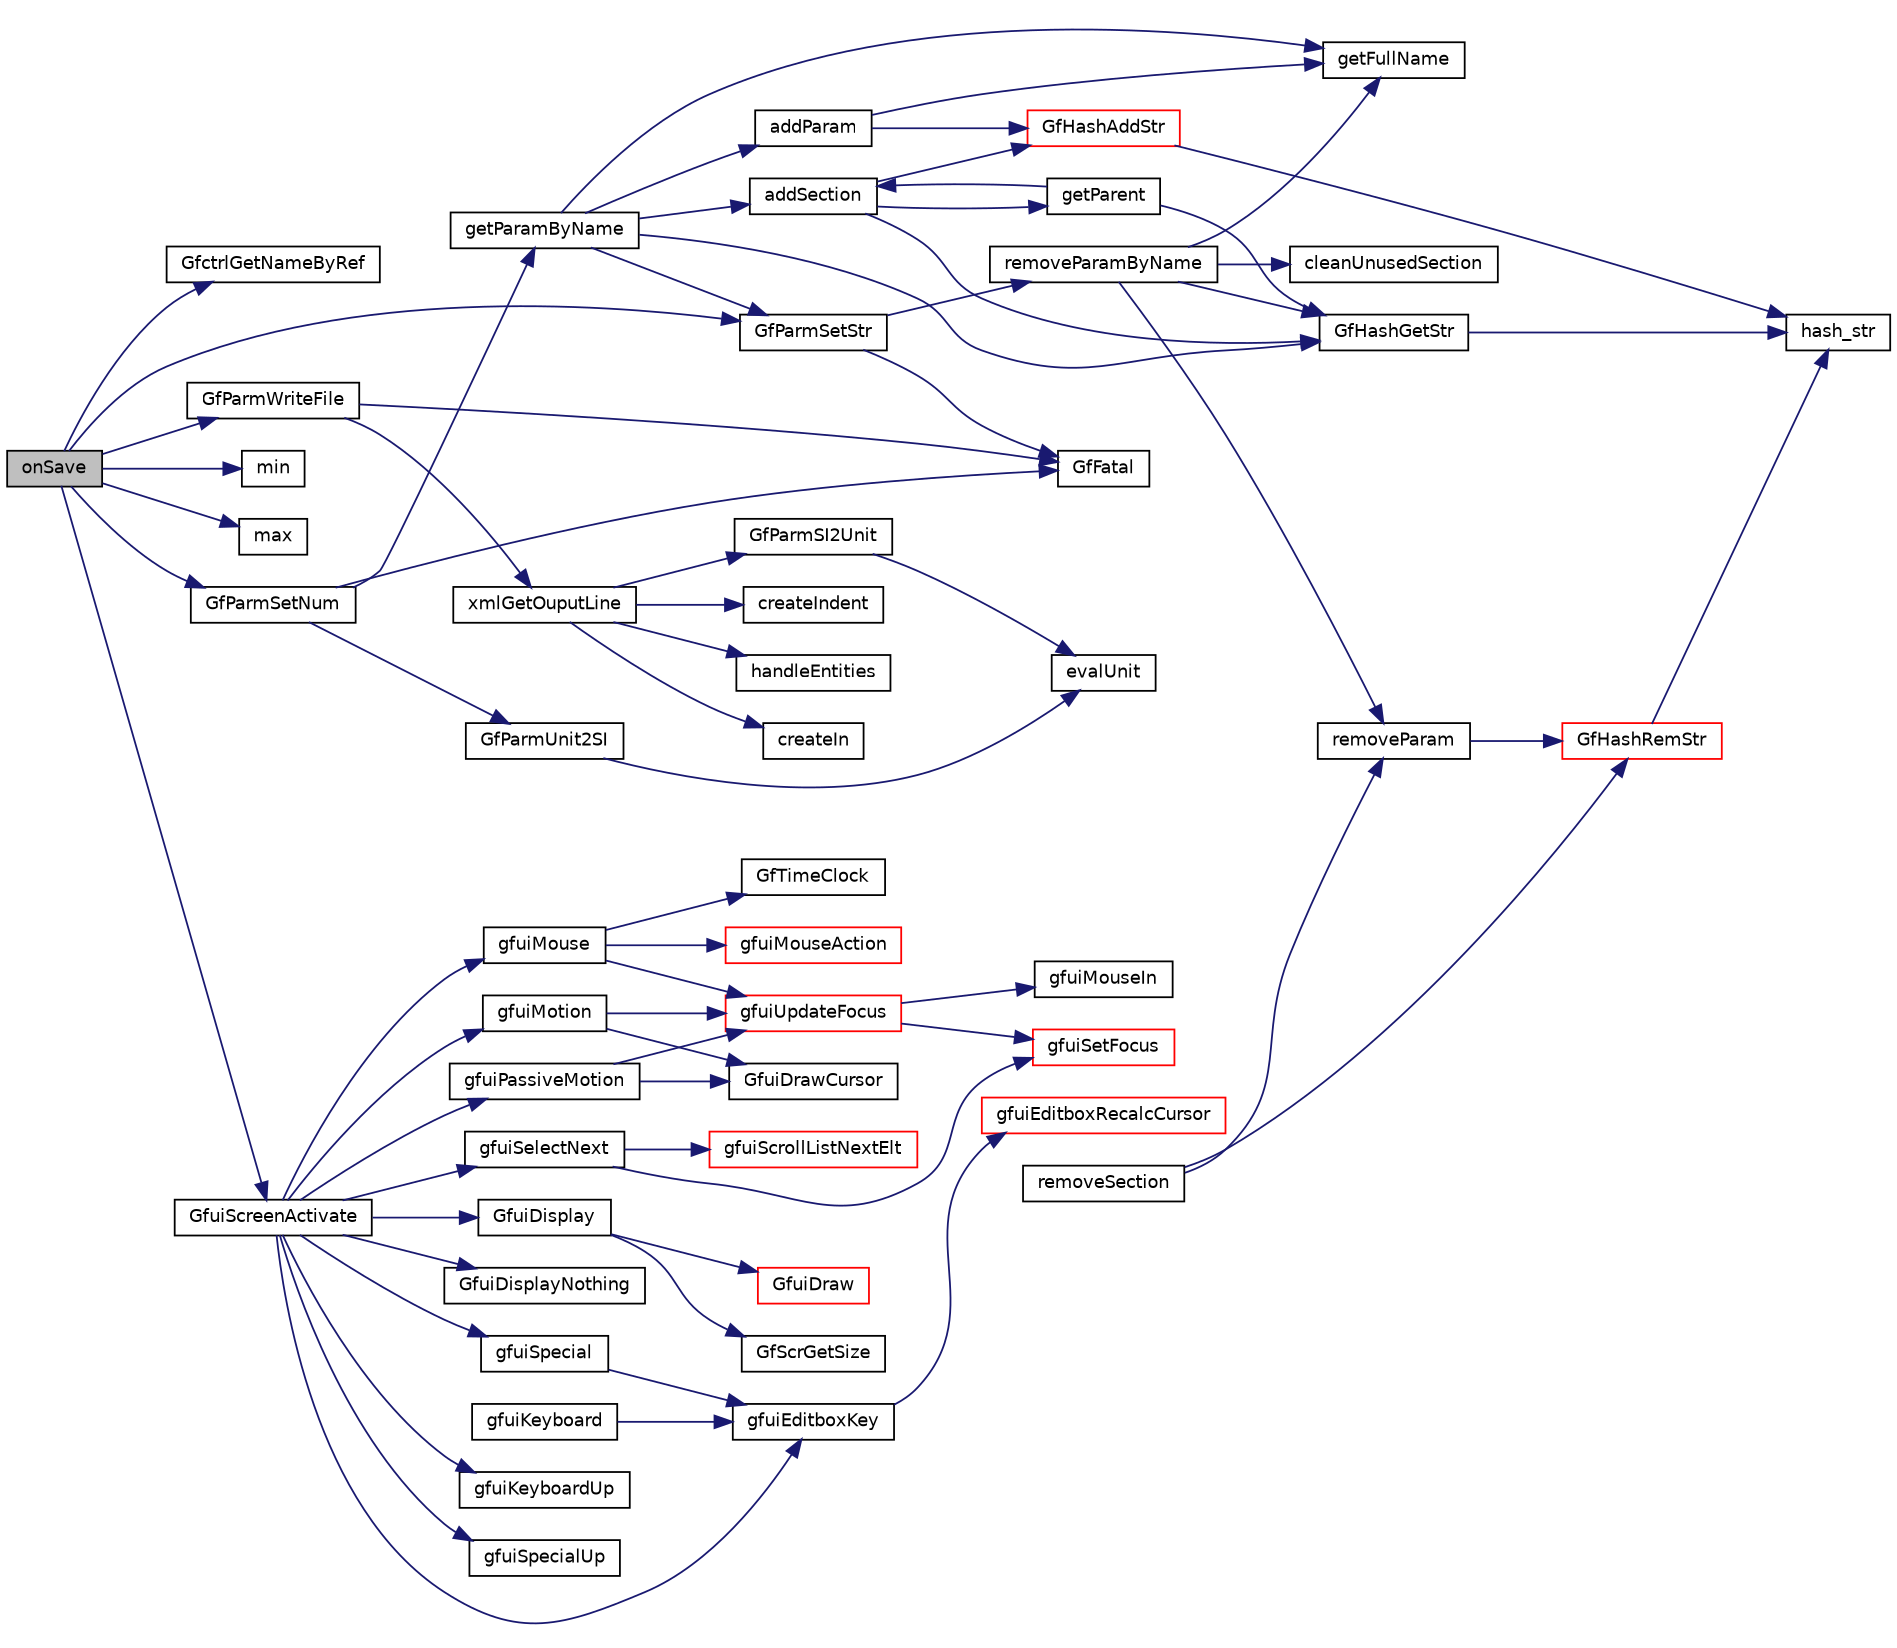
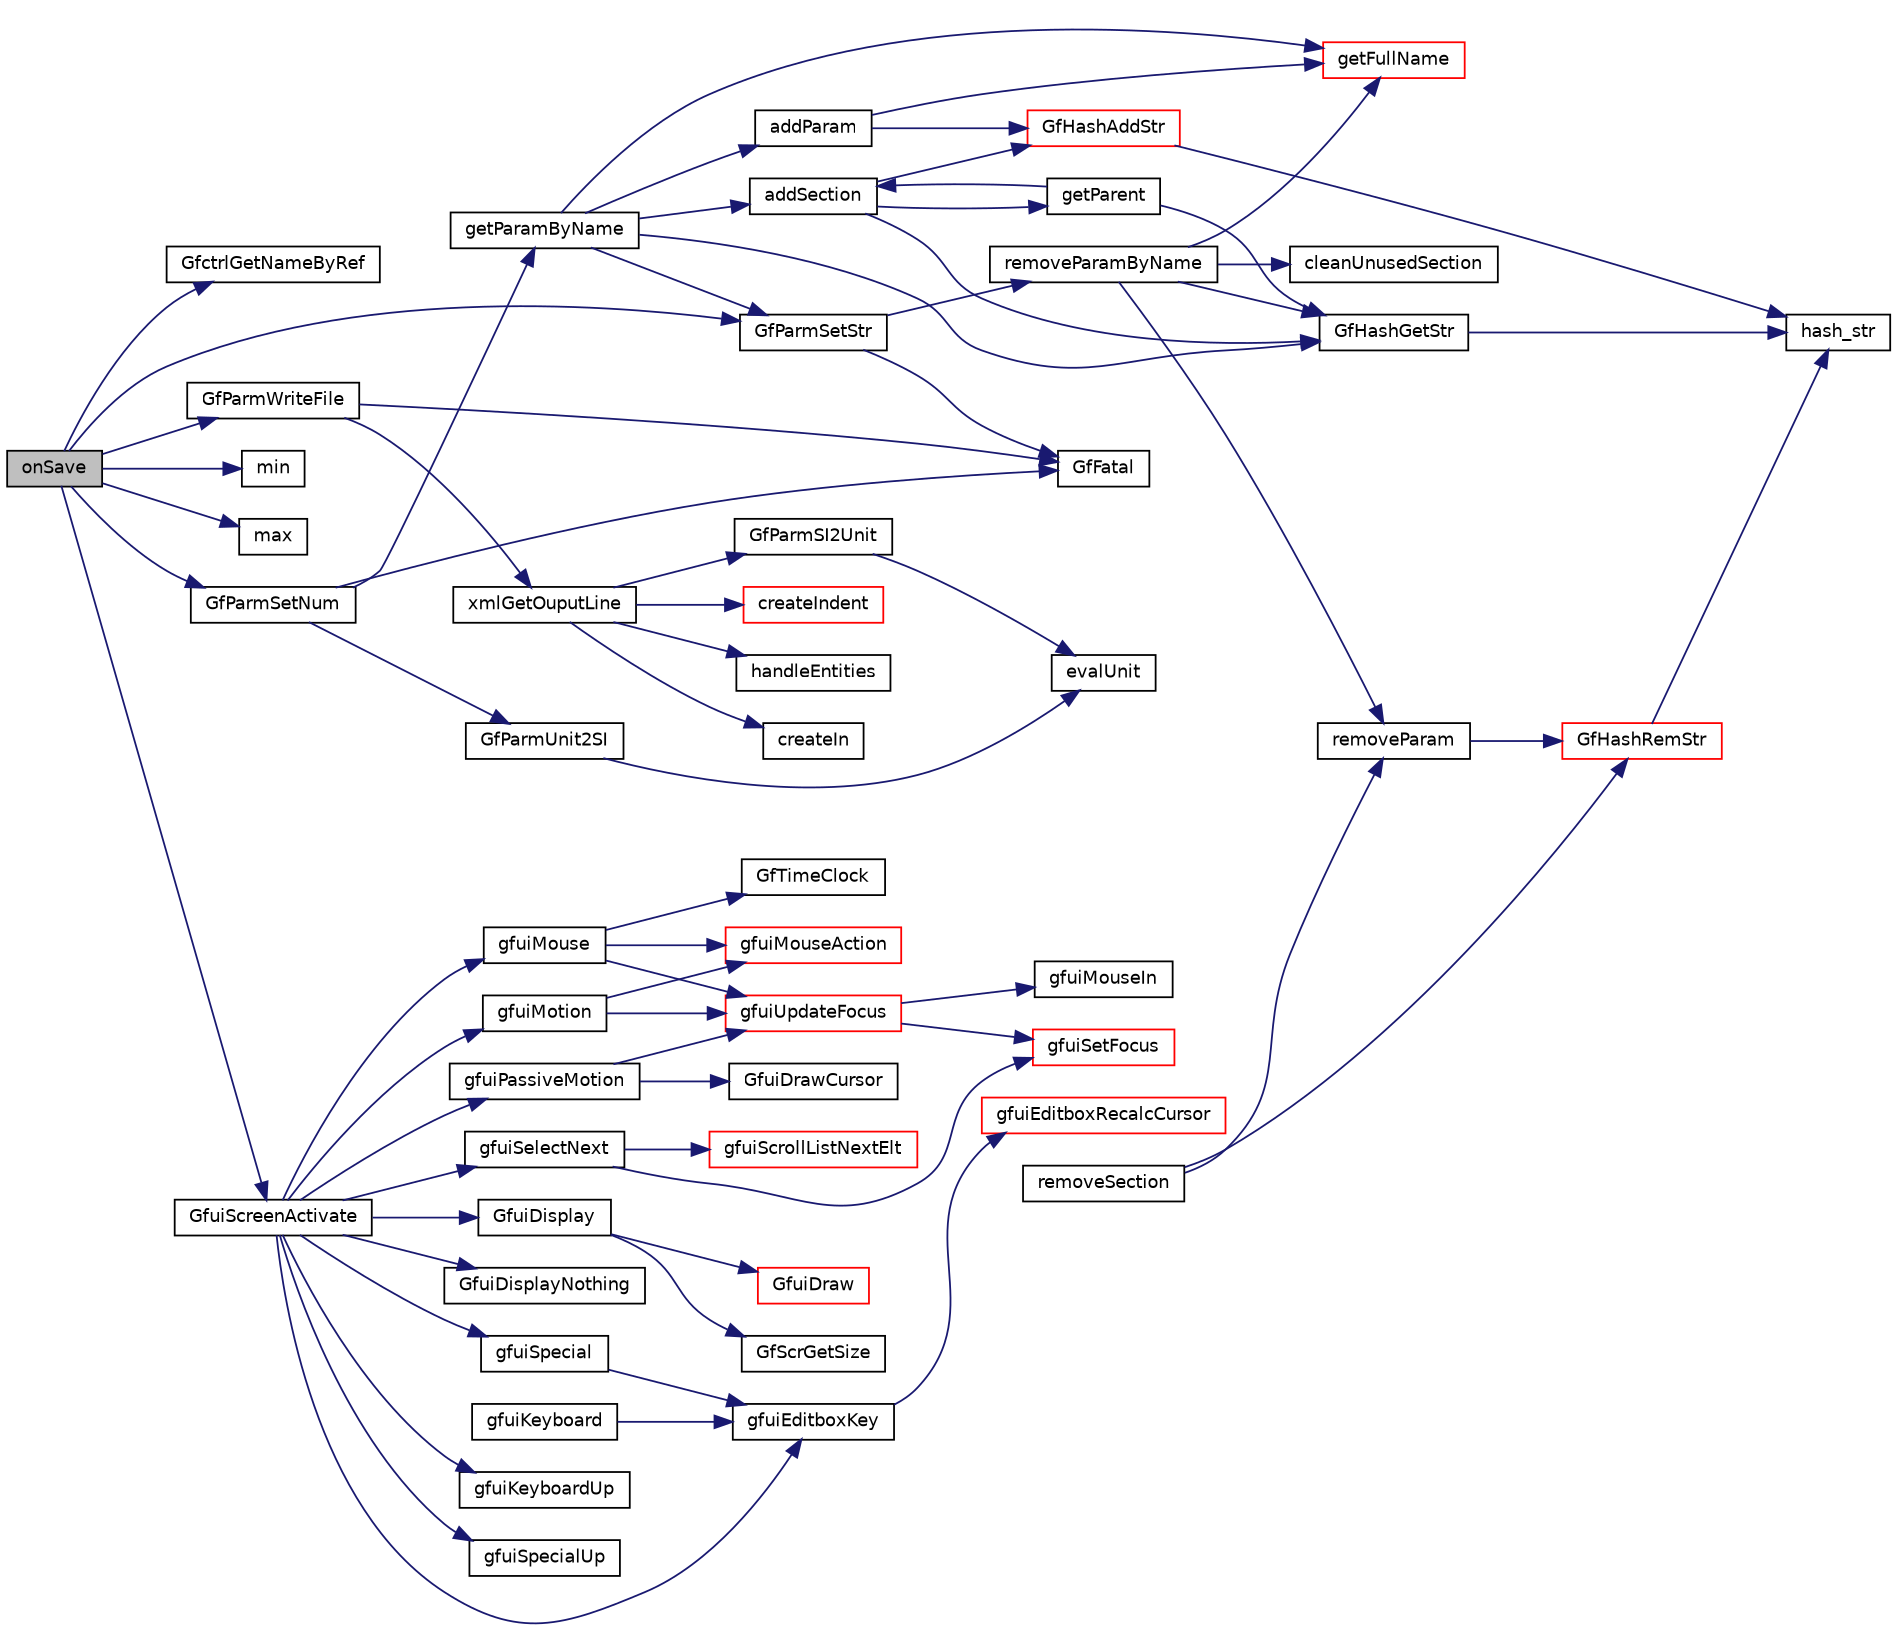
node "getFullName": color black -> red
node "createIndent": color black -> red
edge "gfuiMotion" -> "GfuiDrawCursor": now "gfuiMotion" -> "gfuiMouseAction"
